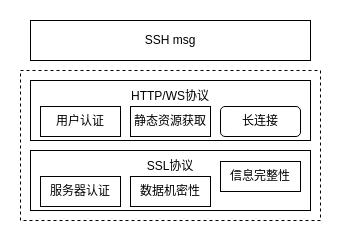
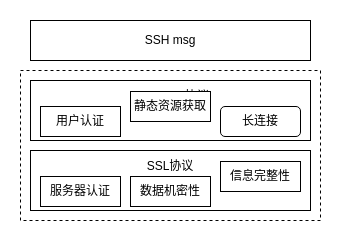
node "静态资源获取": moved (171, 122) -> (171, 107)
